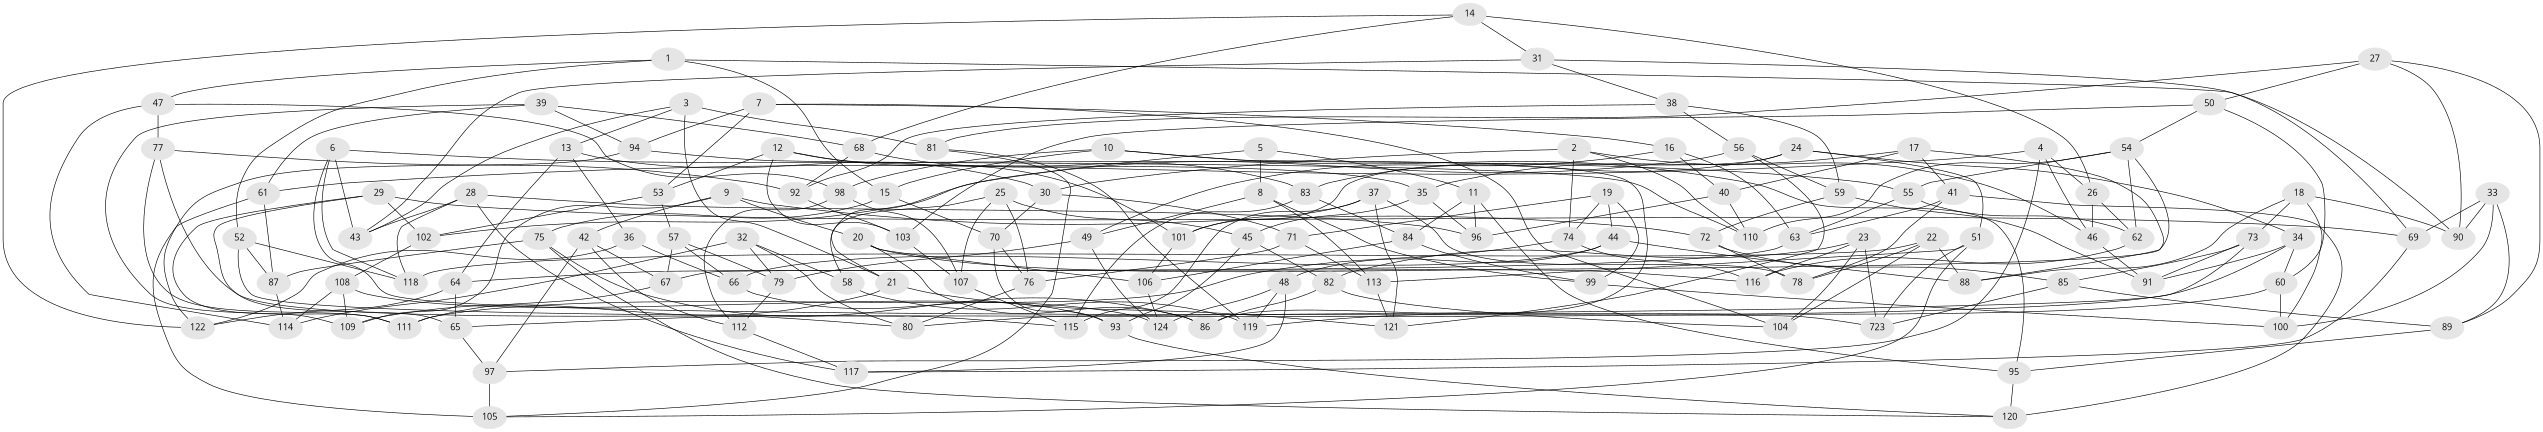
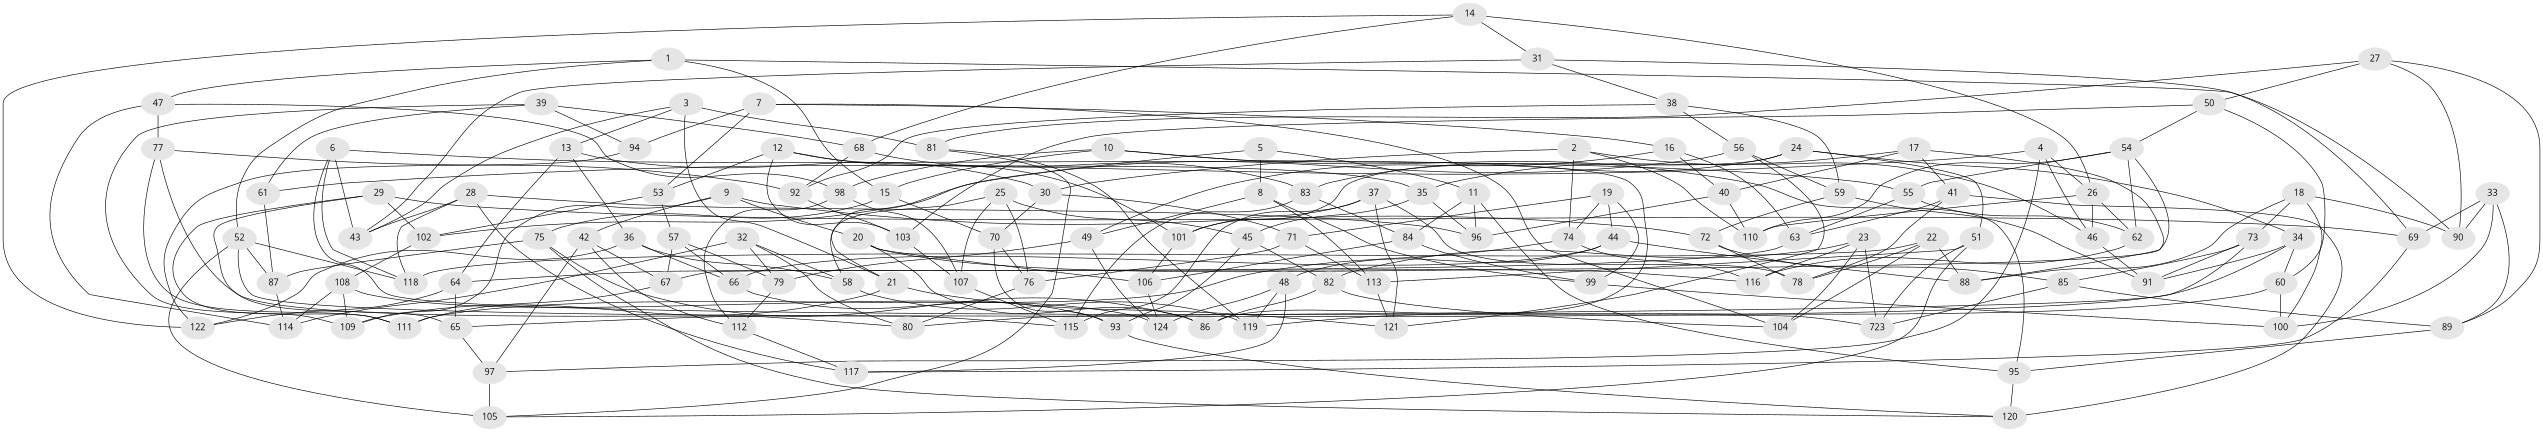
edge "94" -- "110": now "26" -- "110"
edge "36" -- "58": added
edge "61" -- "105": now "52" -- "105"
